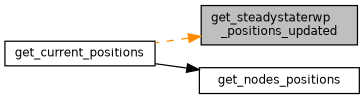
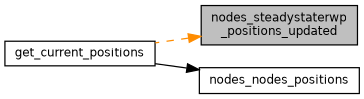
node "get_steadystaterwp _positions_updated": label "get_steadystaterwp _positions_updated" -> "nodes_steadystaterwp _positions_updated"
node "get_nodes_positions": label "get_nodes_positions" -> "nodes_nodes_positions"
